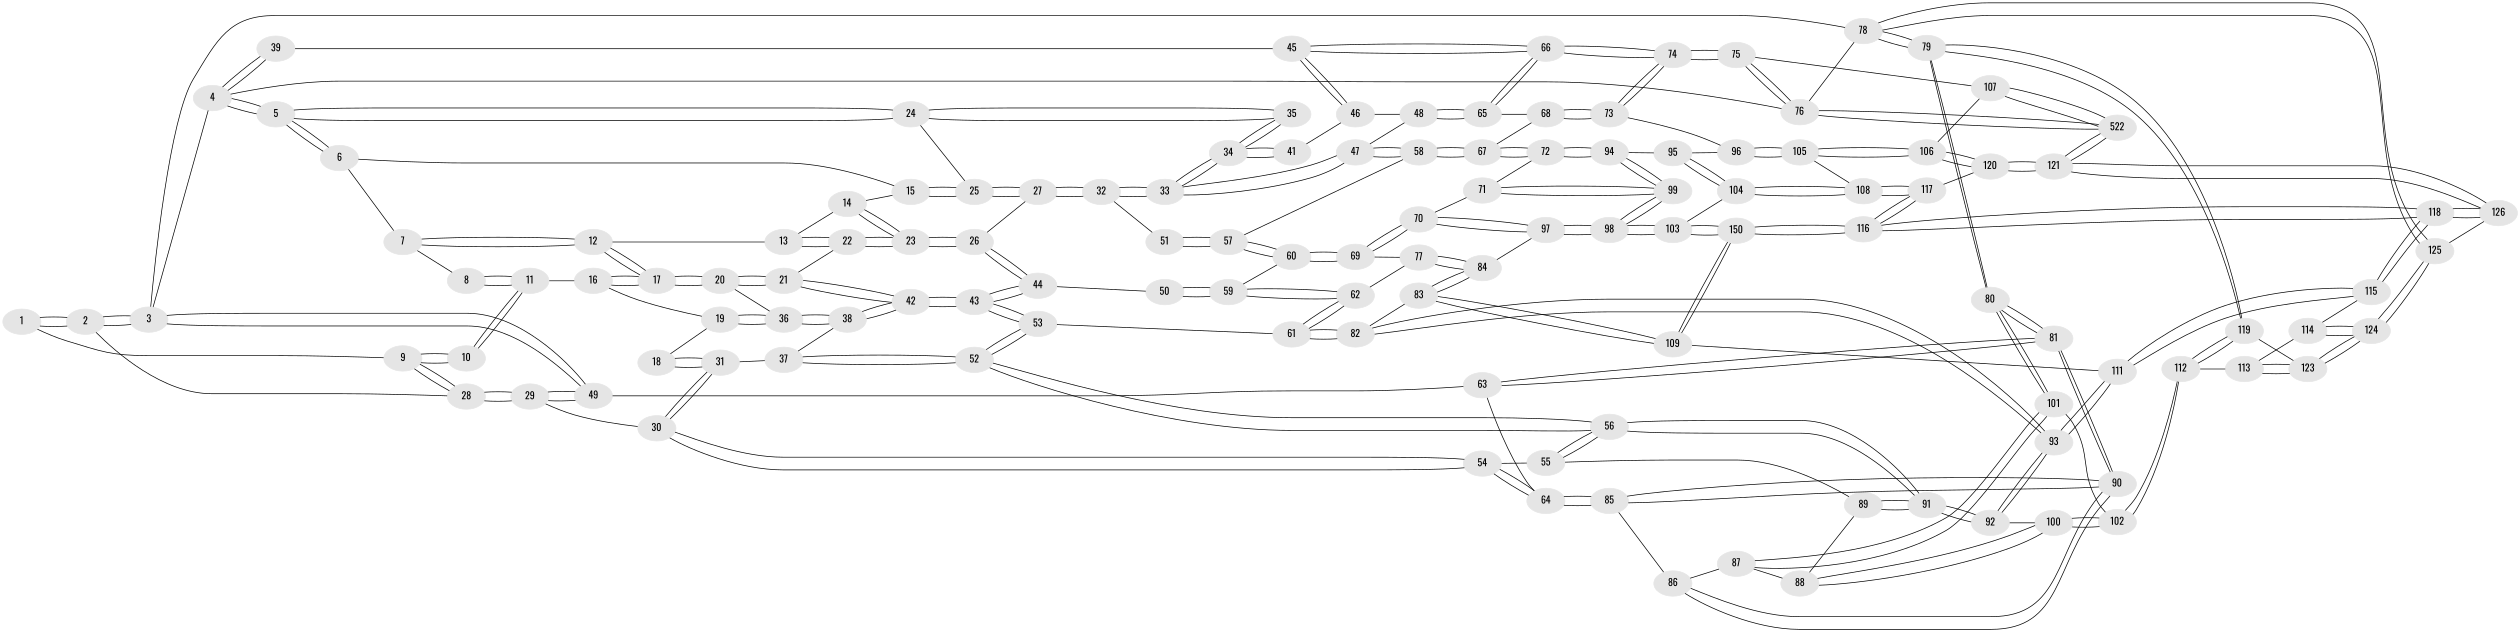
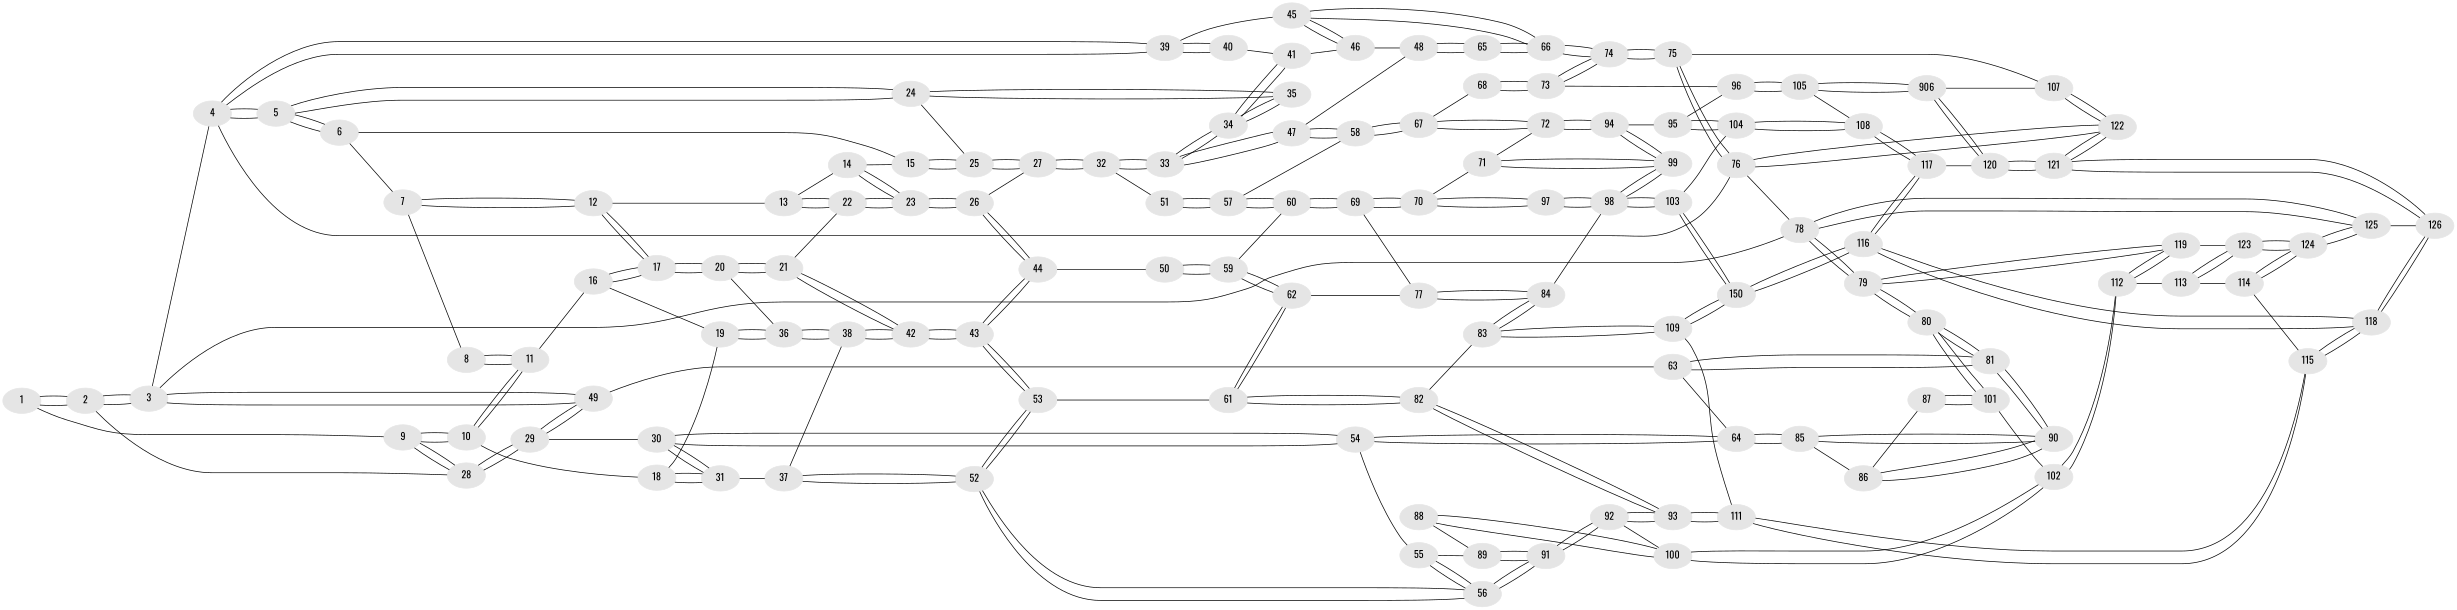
node "40": added
edge "65" -- "68": removed
node "522": label "522" -> "122"
node "106": label "106" -> "906"
edge "97" -- "84": now "98" -- "84"
edge "10" -- "18": added
edge "87" -- "88": removed
